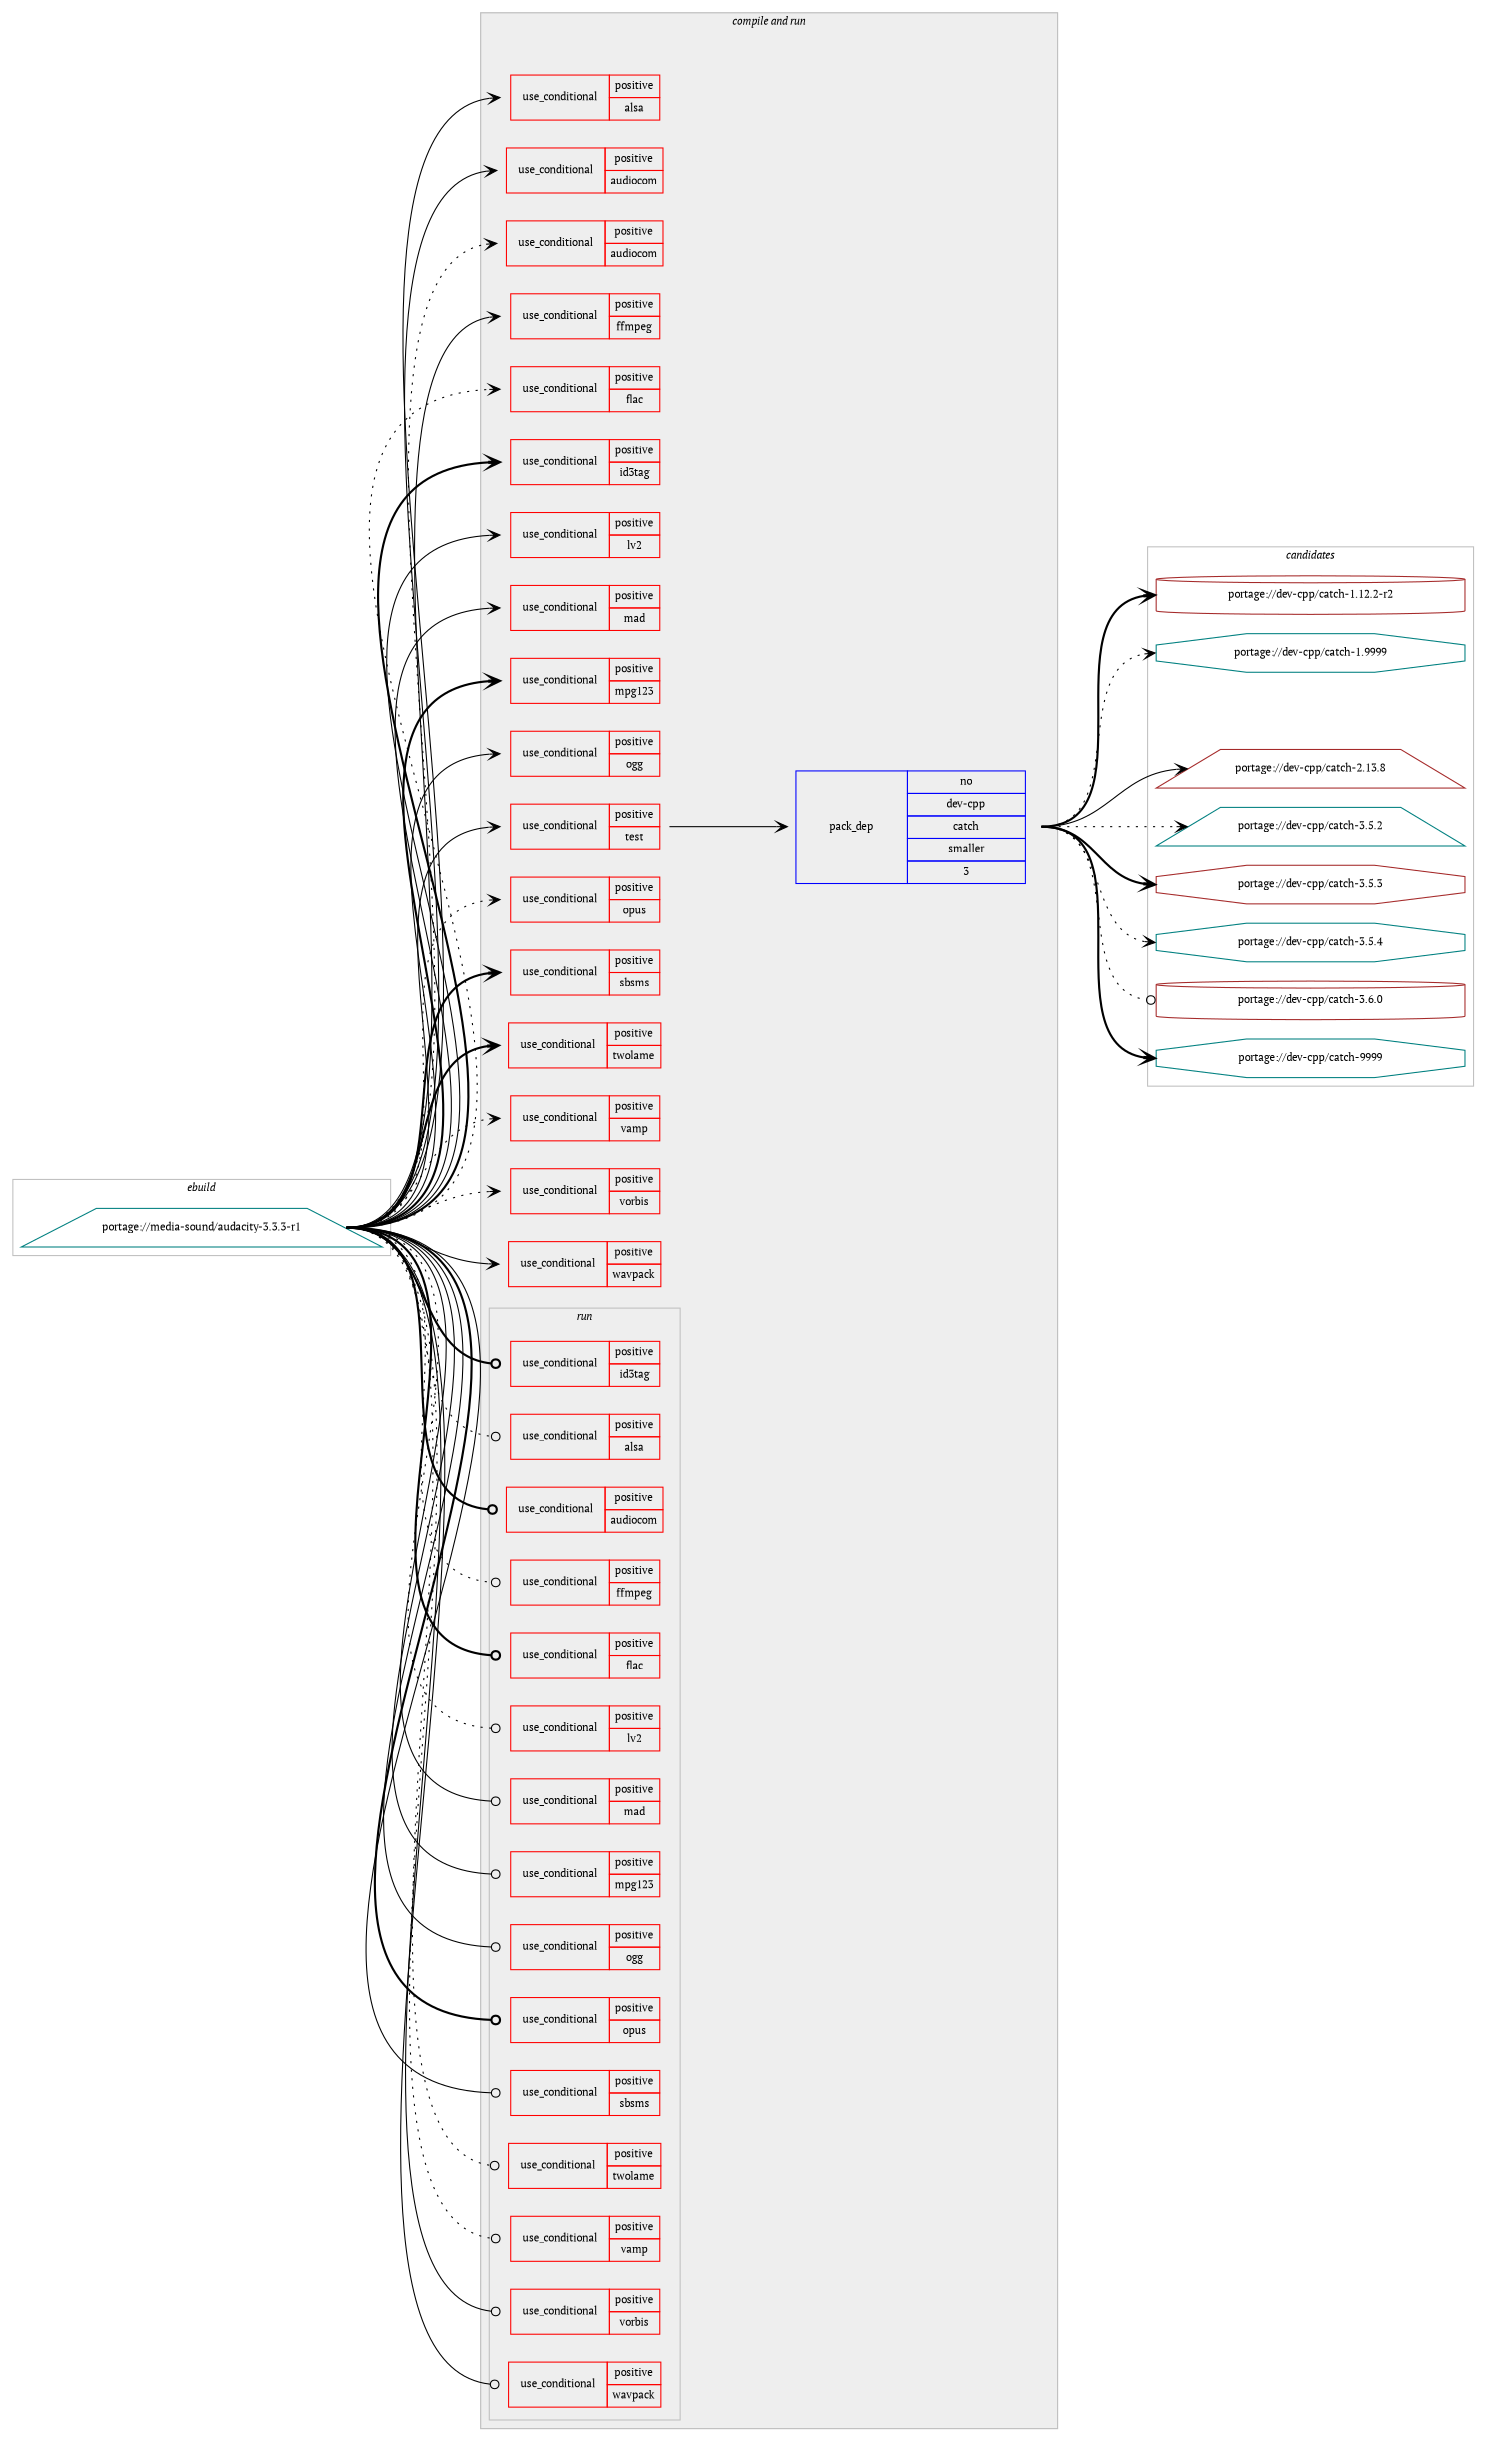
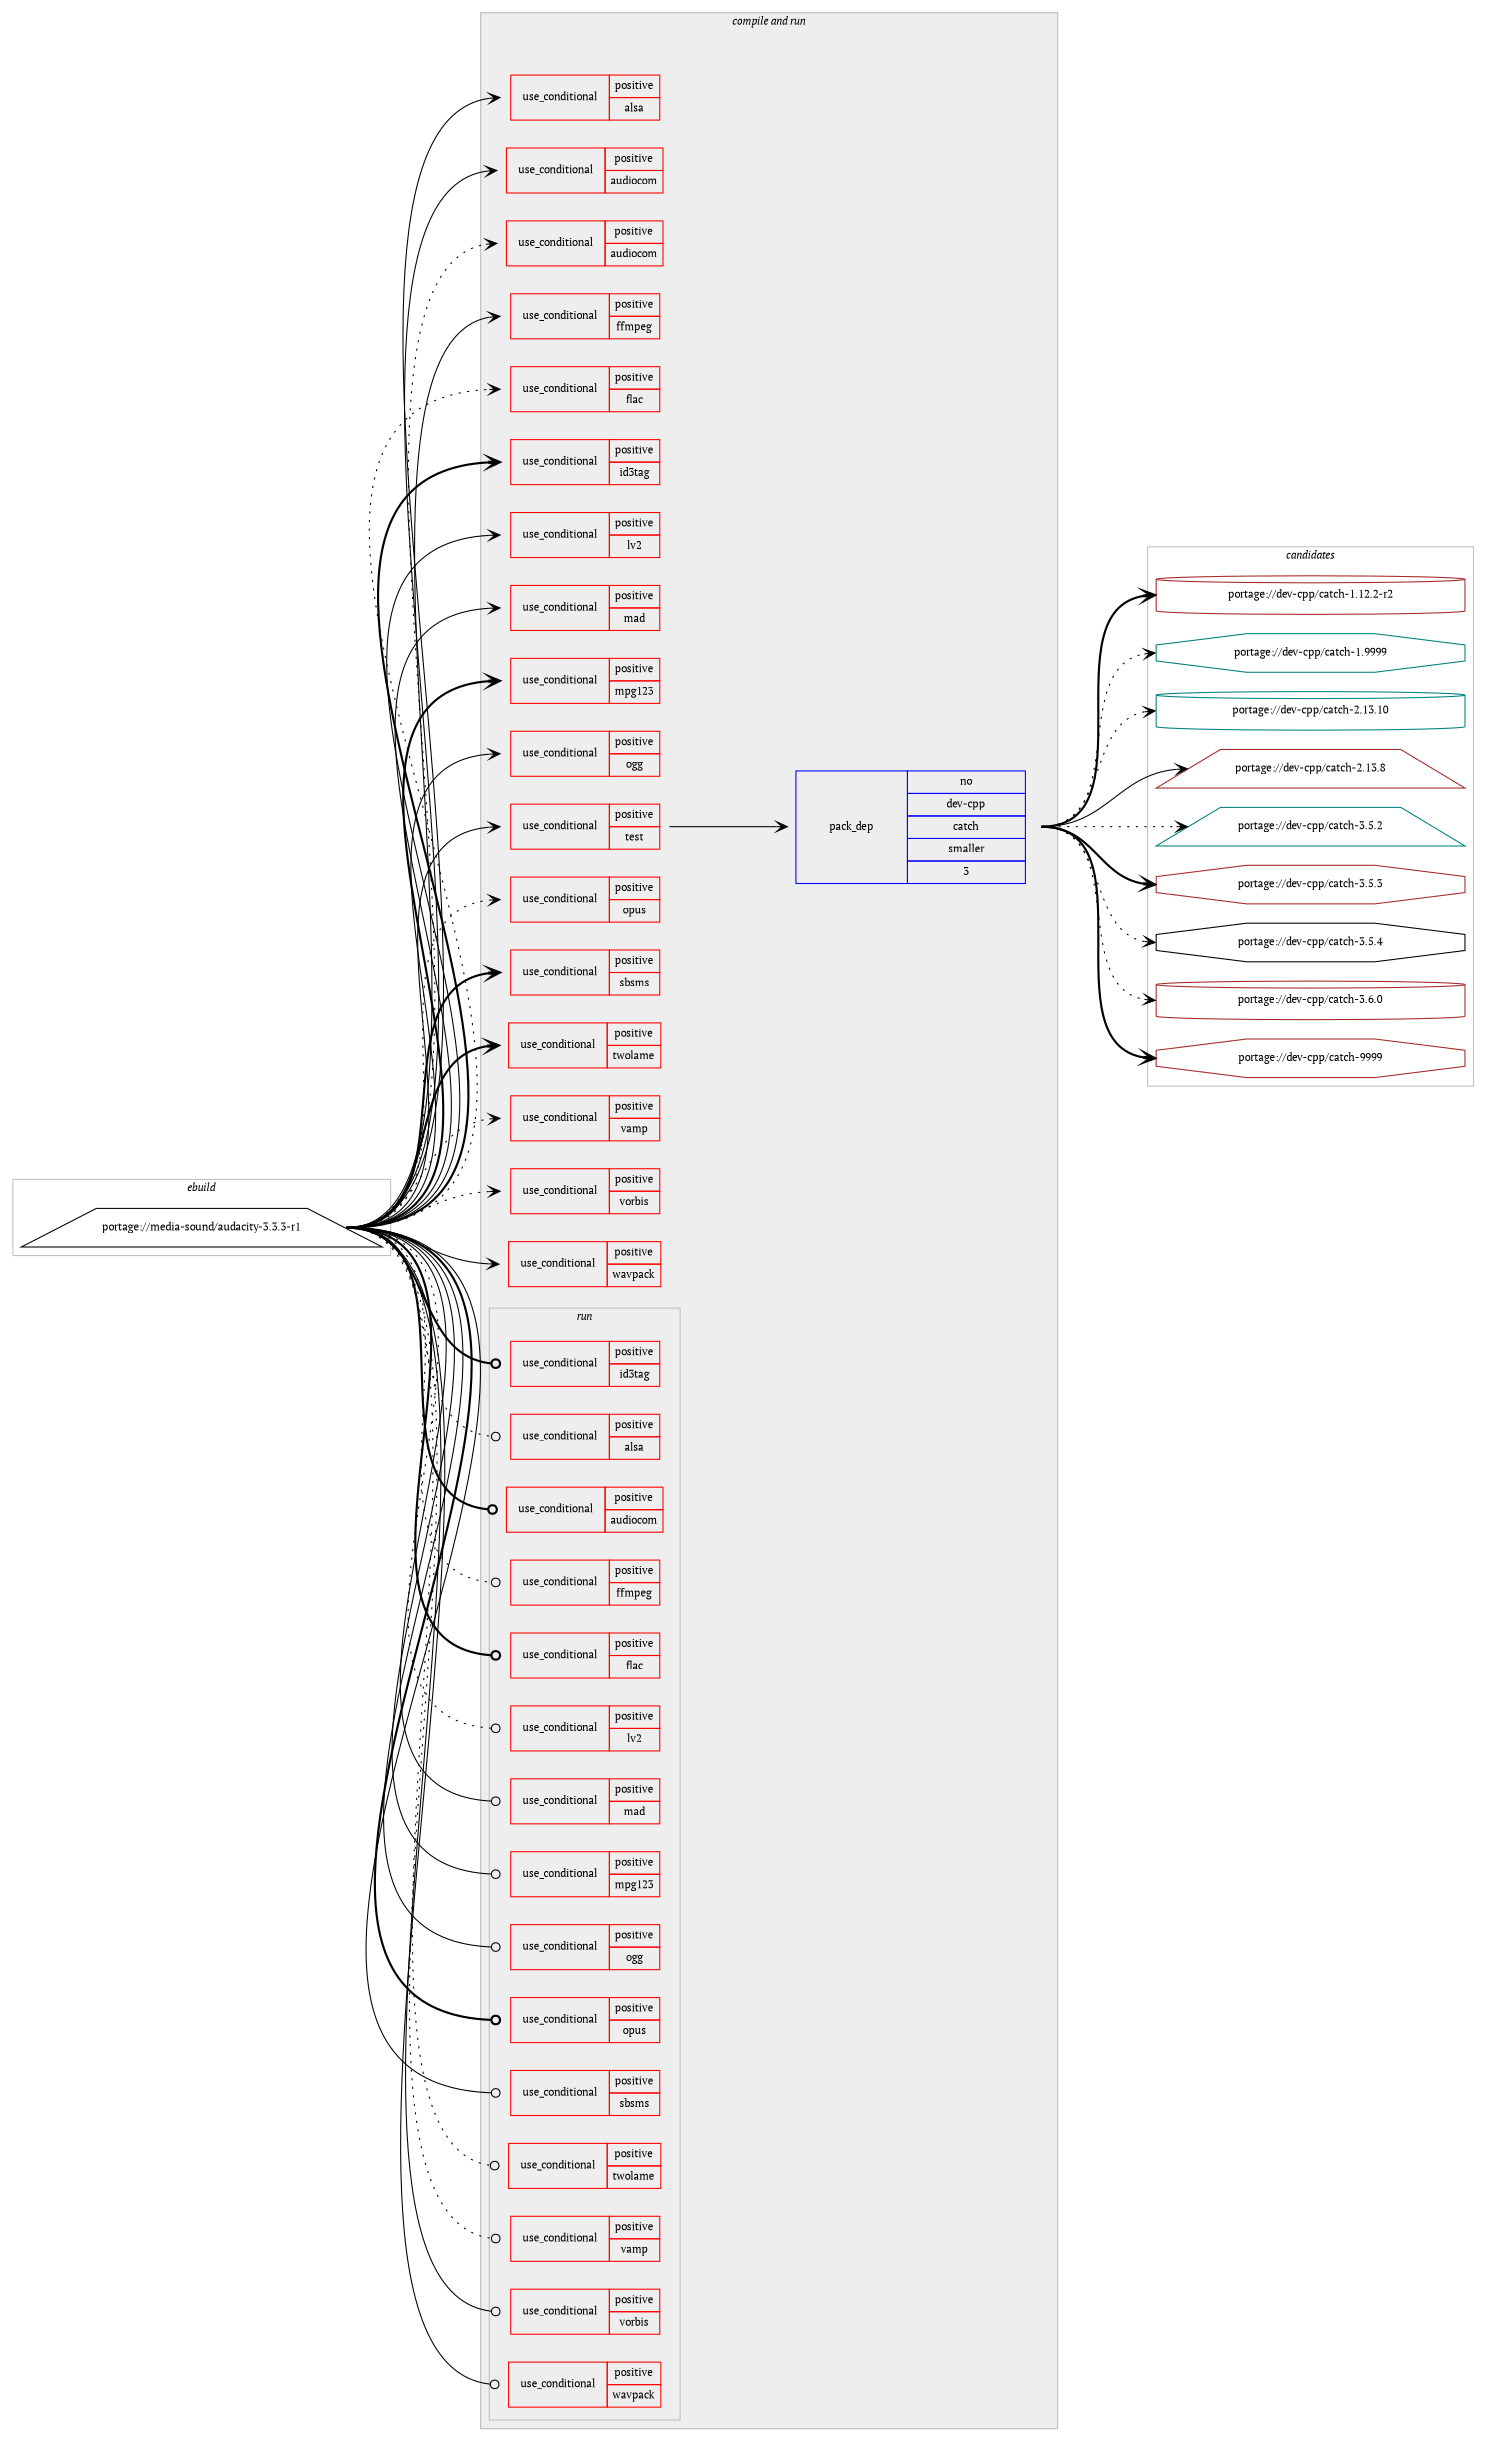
node "portage://dev-cpp/catch-2.13.10": added
node "portage://dev-cpp/catch-3.5.4": color teal -> black
edge "pack_dep" -> "portage://dev-cpp/catch-3.6.0": arrowhead odot -> vee
node "portage://dev-cpp/catch-9999": color teal -> brown
node "portage://media-sound/audacity-3.3.3-r1": color teal -> black
